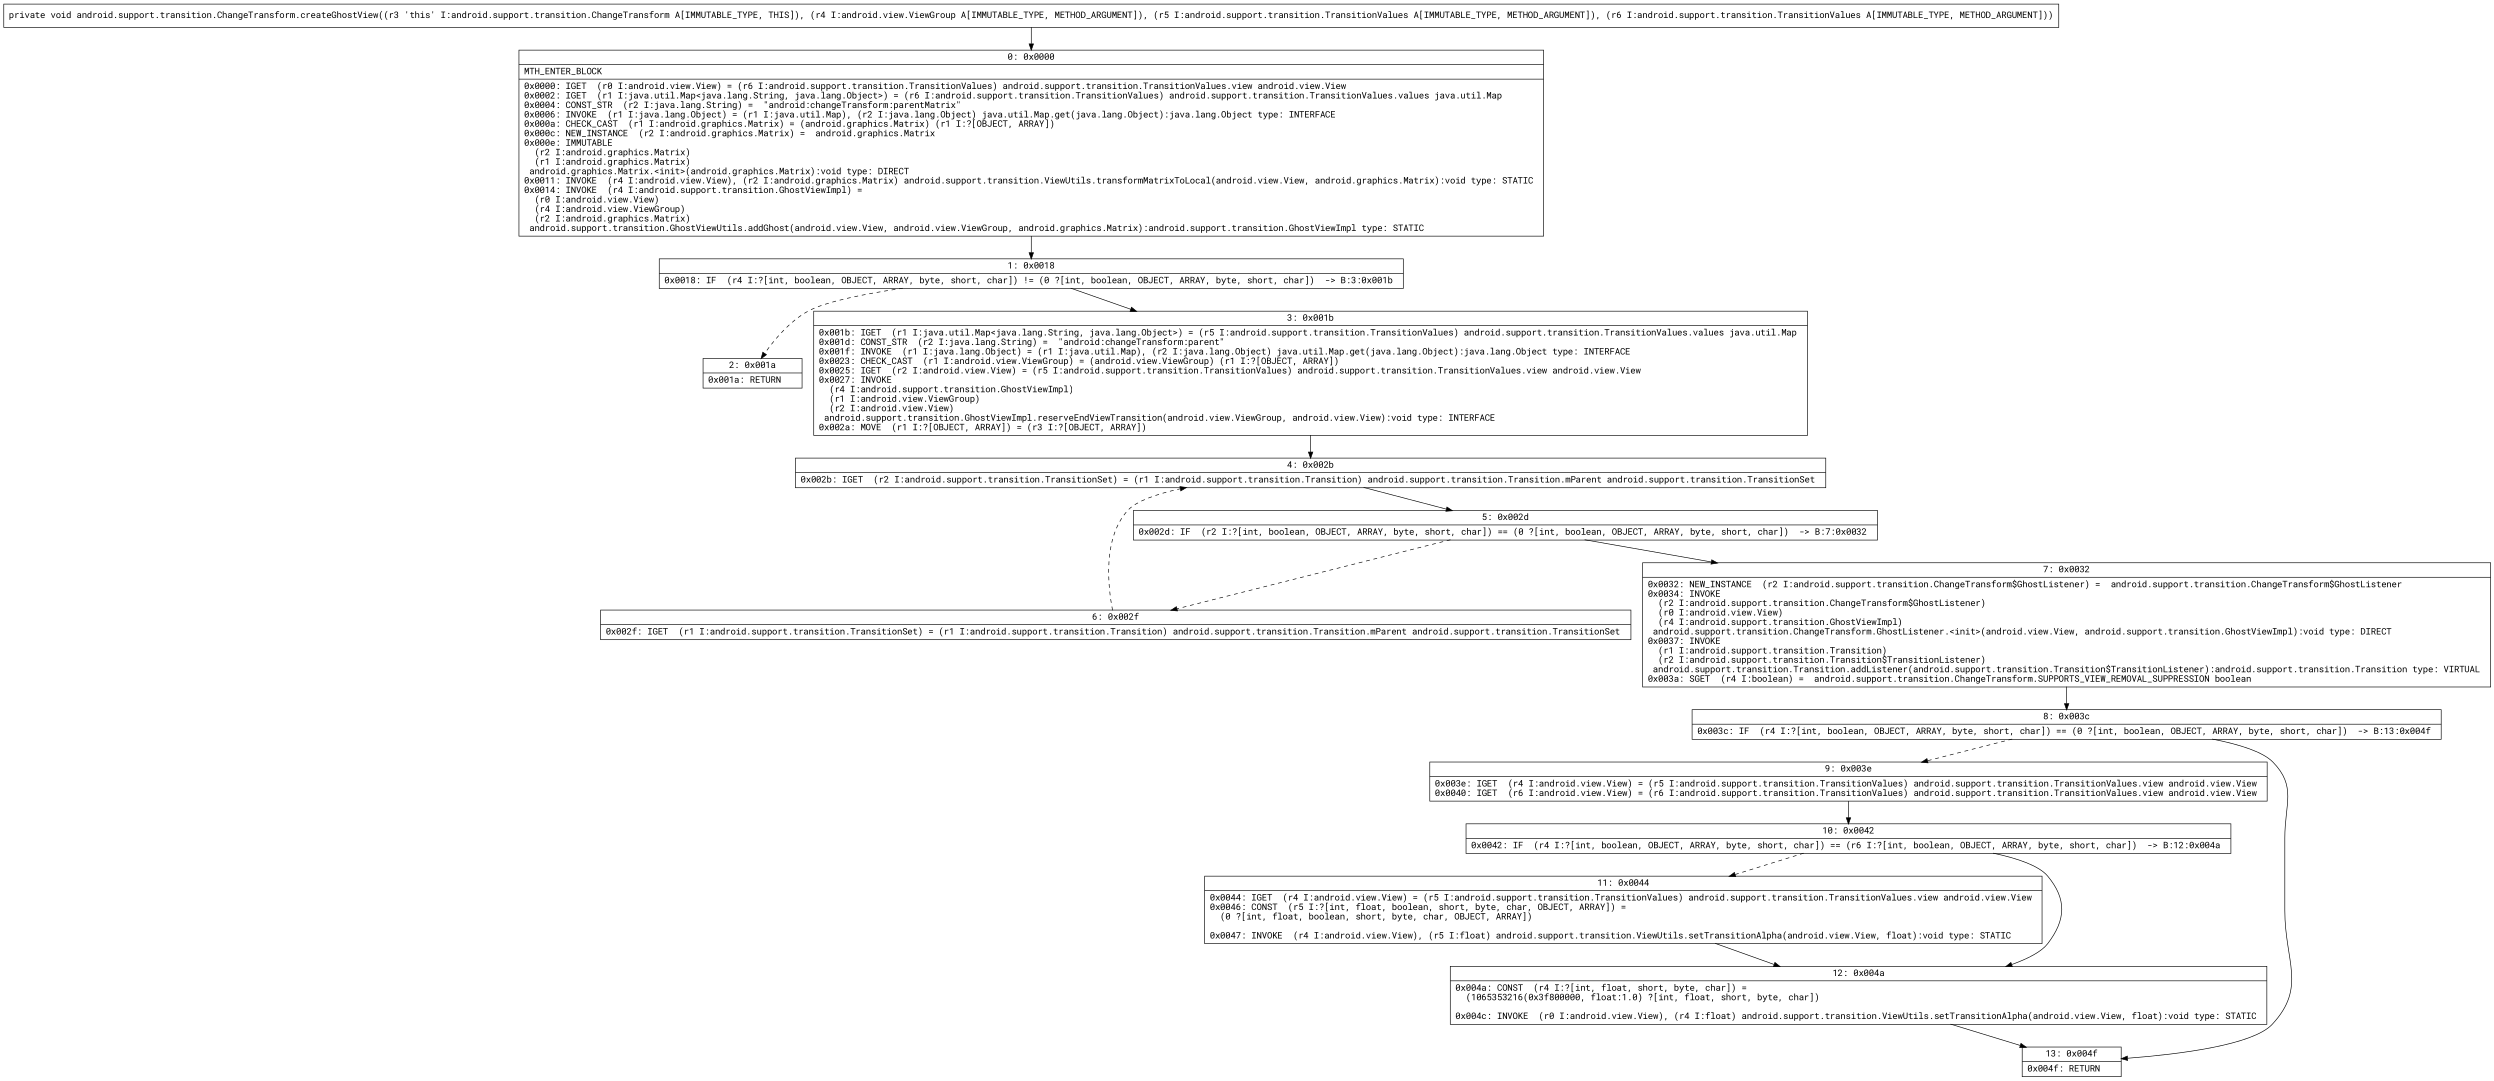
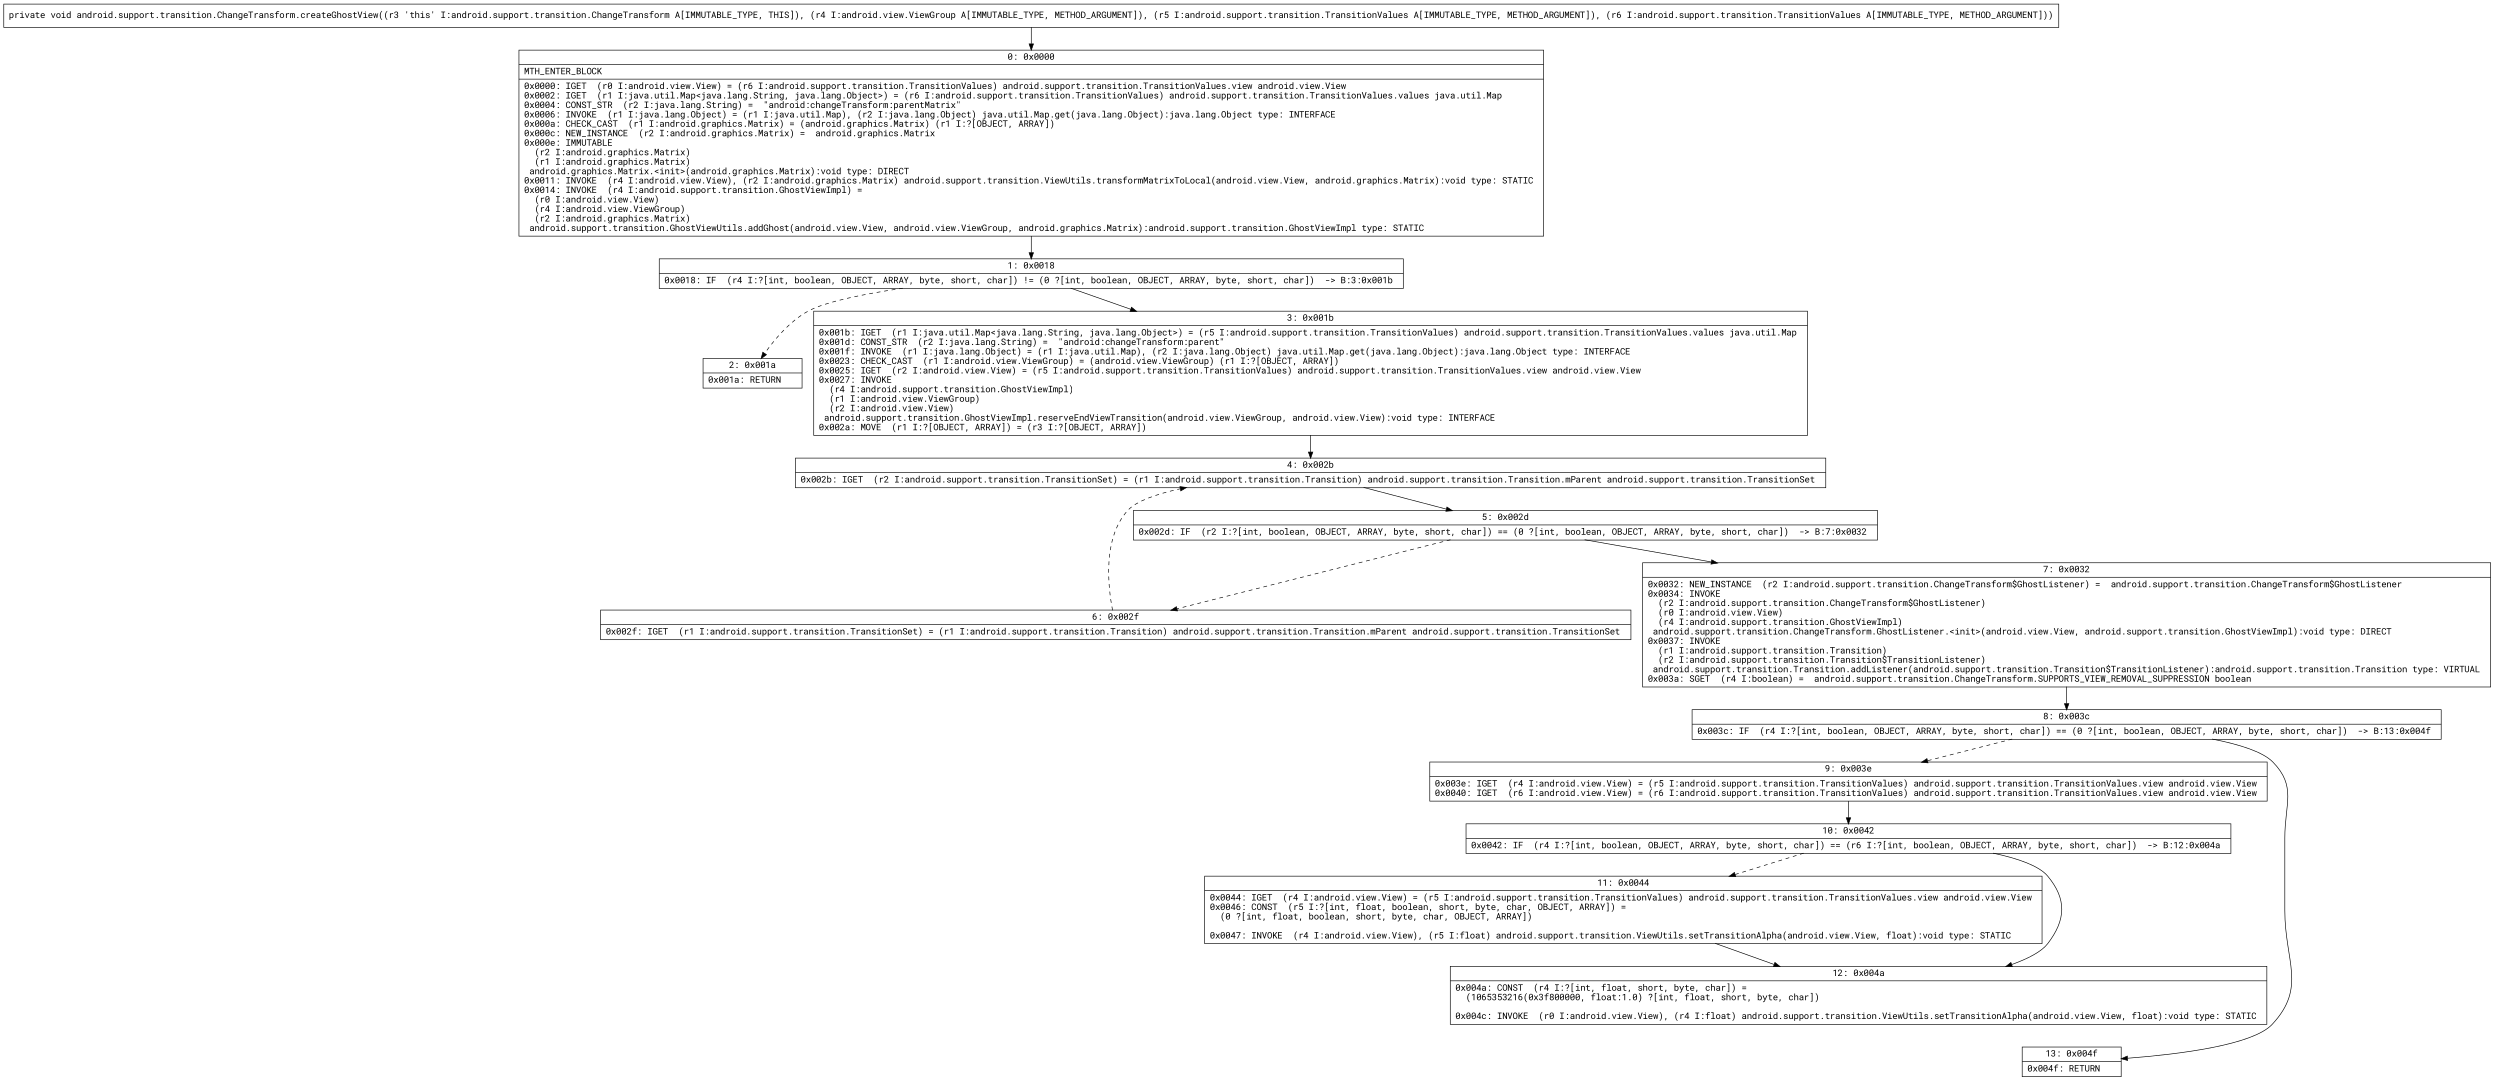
edge "12: 0x004a" -> "13: 0x004f": removed
